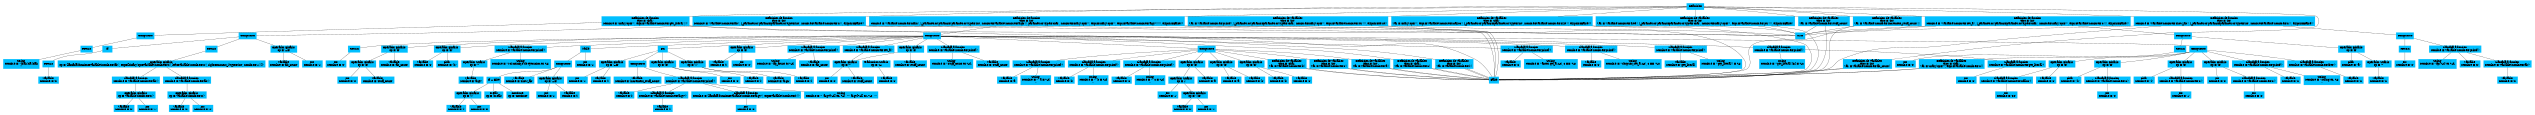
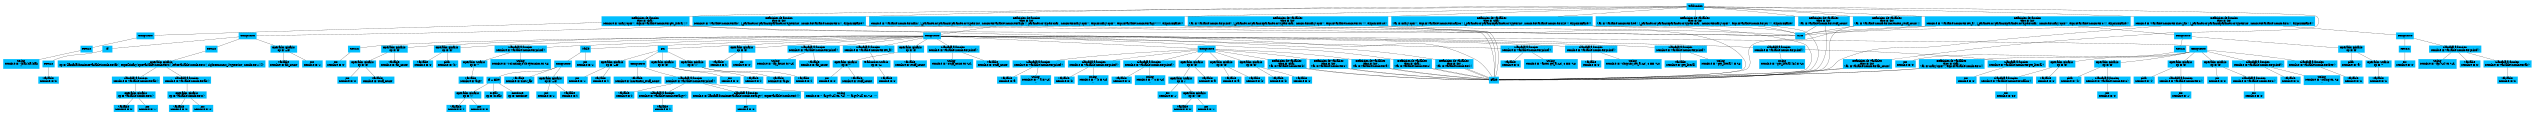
node "Definición": label "Definición" -> "Traduccion"
edge "Llamada a función Nombre = 'variable(nombre='set_a')'" -- "Operador Binario op = '*'": now "Llamada a función Nombre = 'variable(nombre='set_a')'" -- "Traduccion Unario op = '&'"
